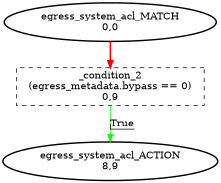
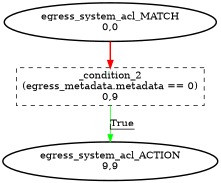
node "_condition_2 (egress_metadata.bypass == 0) 0,9": label "_condition_2 (egress_metadata.bypass == 0) 0,9" -> "_condition_2 (egress_metadata.metadata == 0) 0,9"
node "egress_system_acl_ACTION 8,9": label "egress_system_acl_ACTION 8,9" -> "egress_system_acl_ACTION 9,9"
